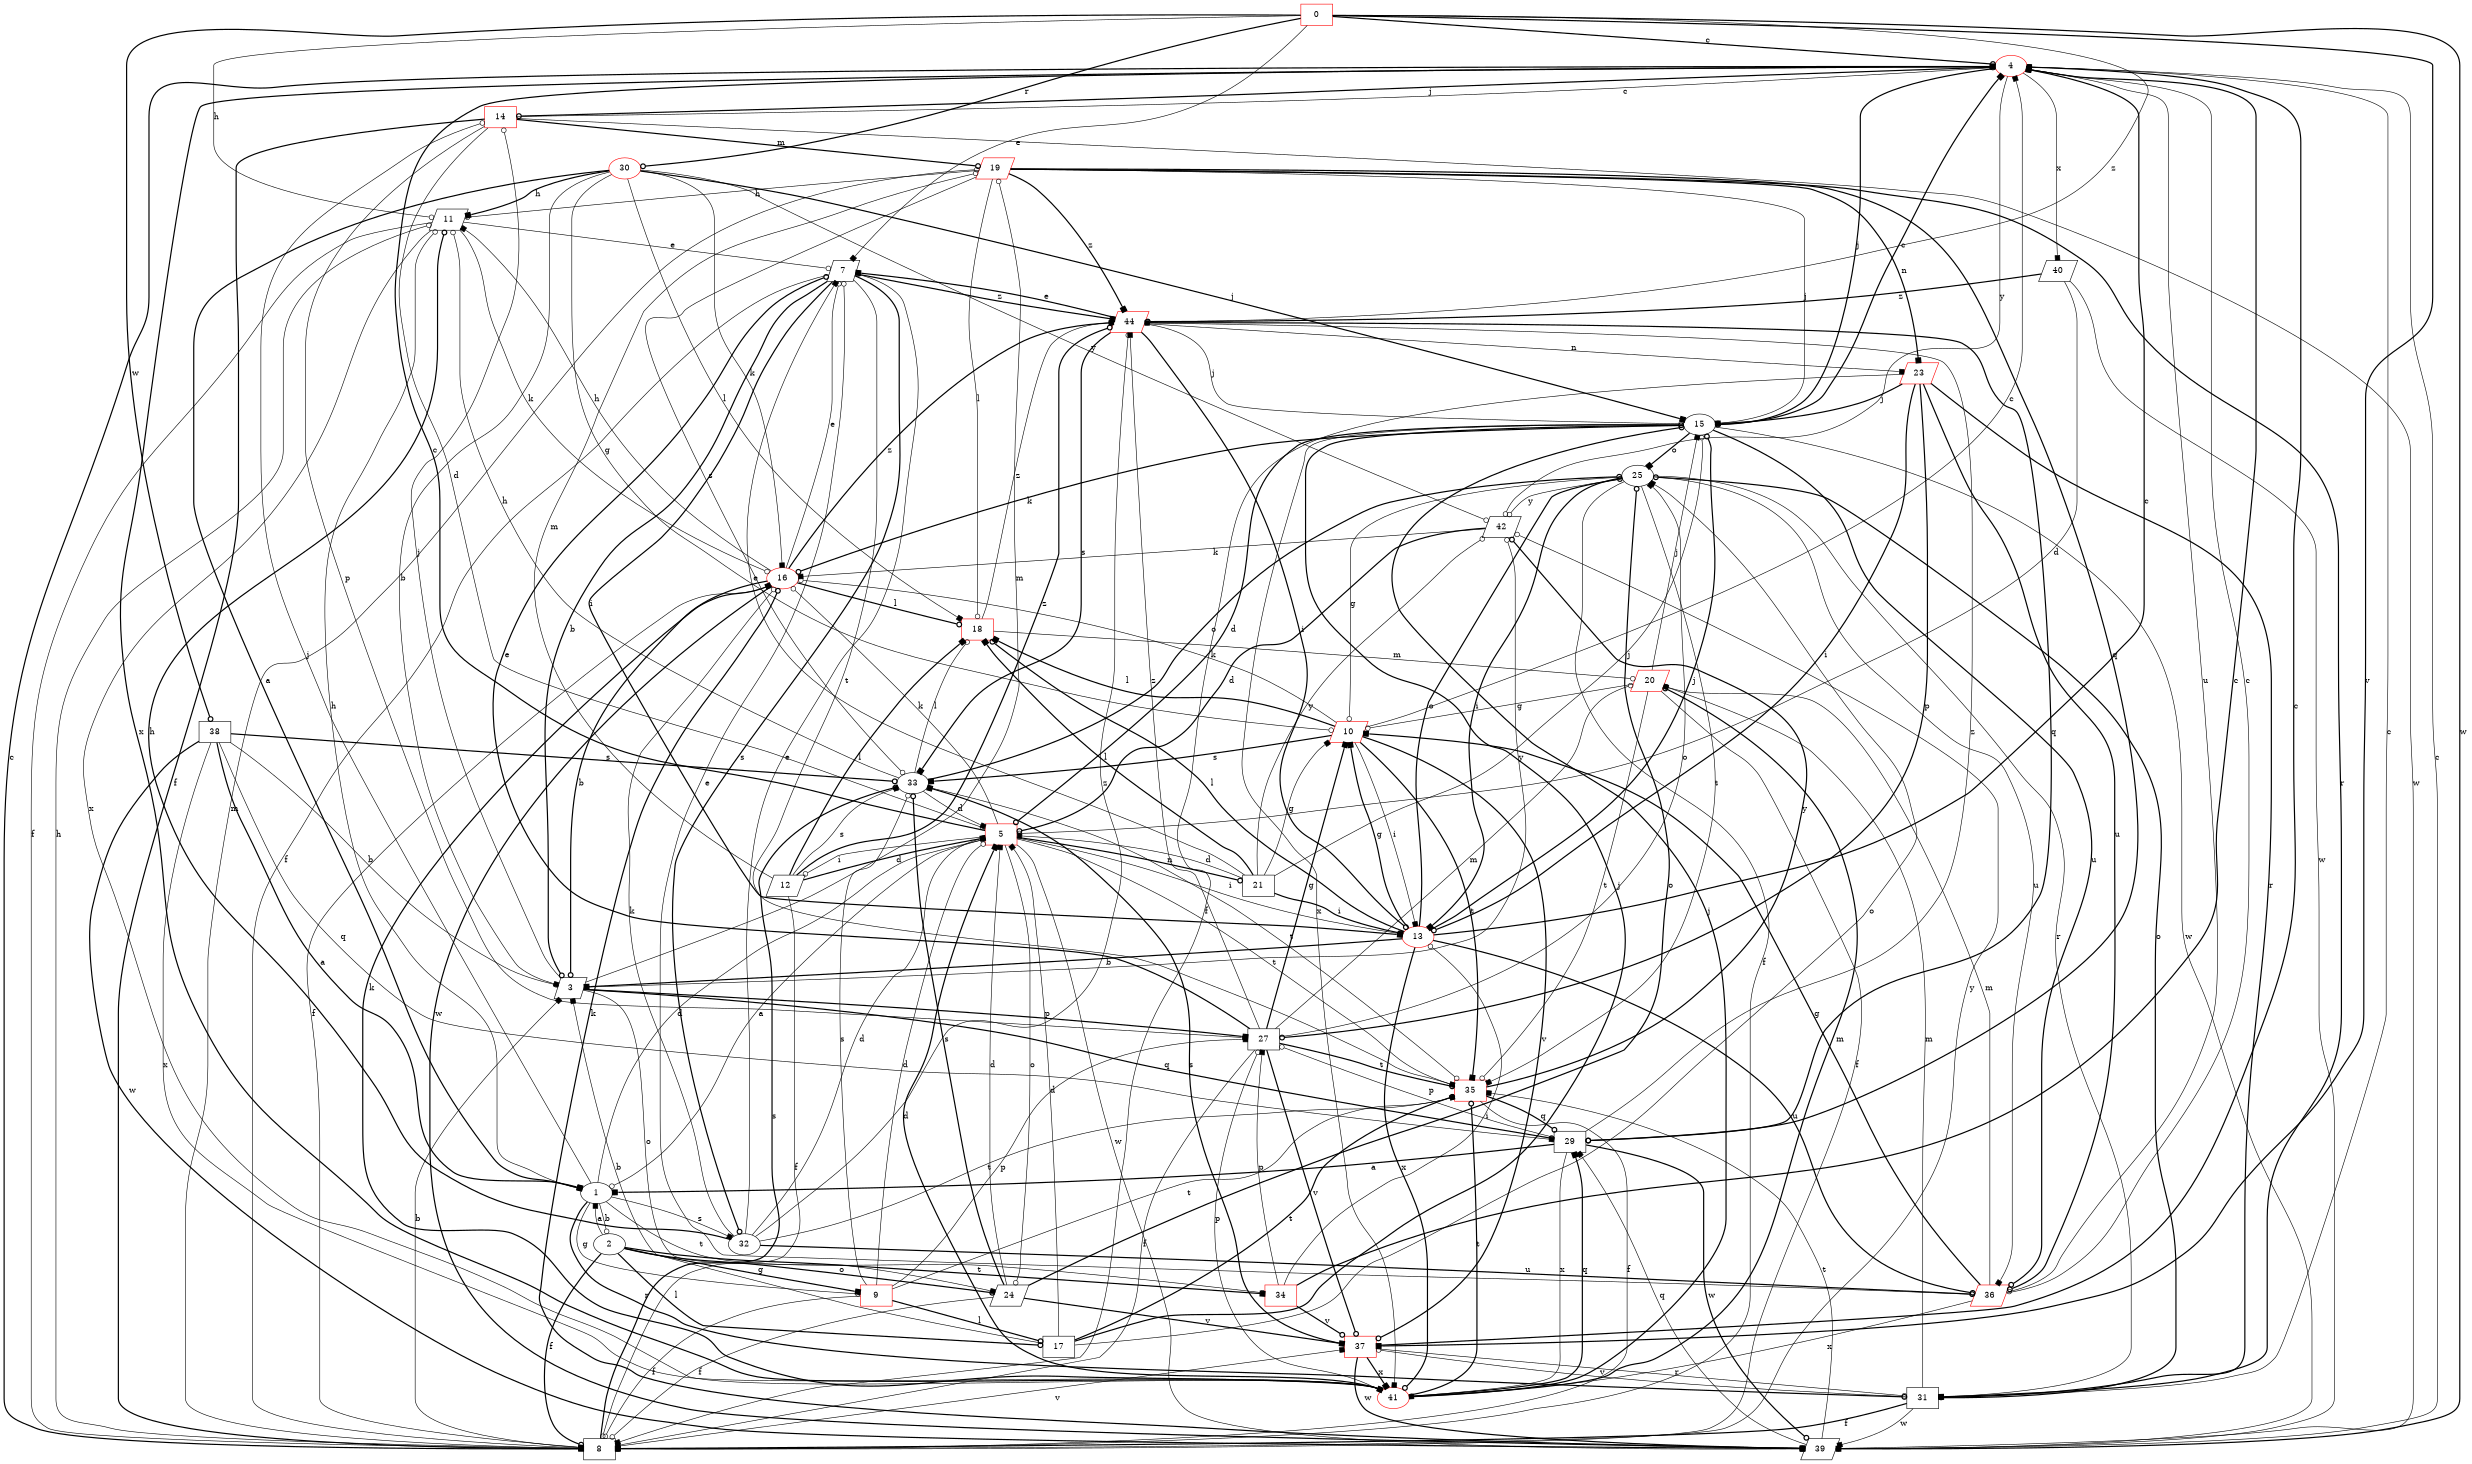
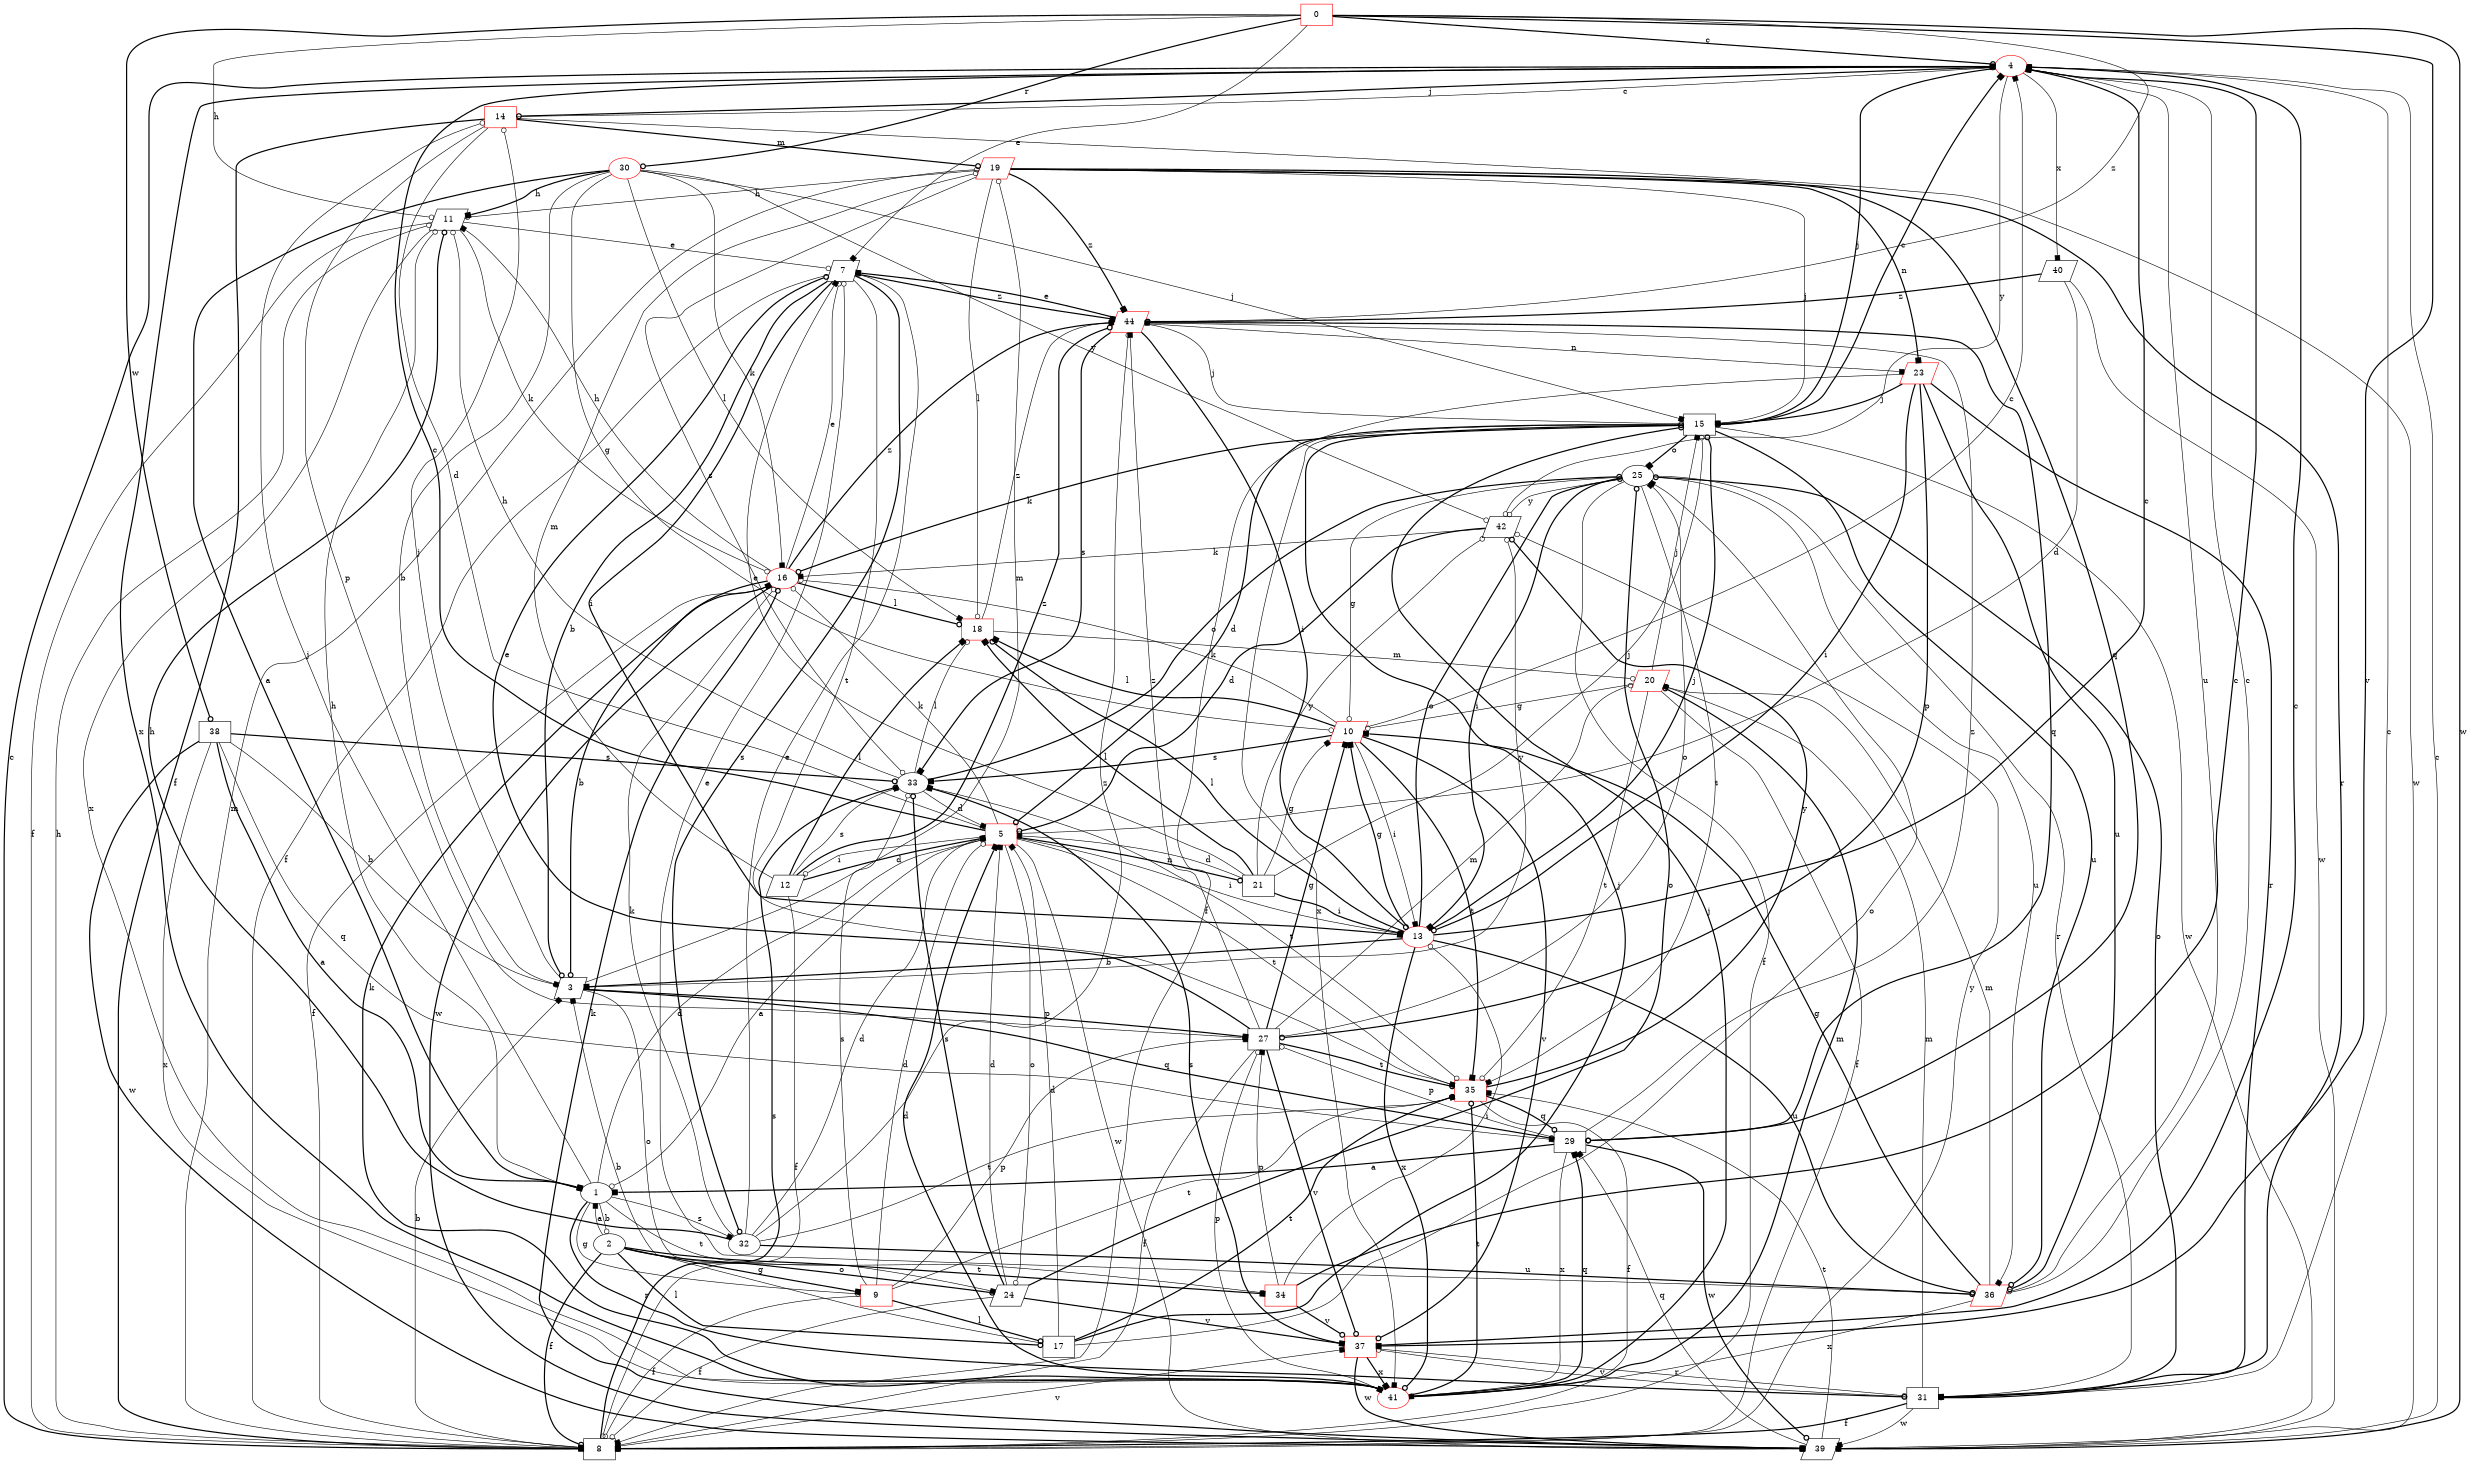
edge "30" -> "15": style bold -> solid
node "15": shape ellipse -> box
